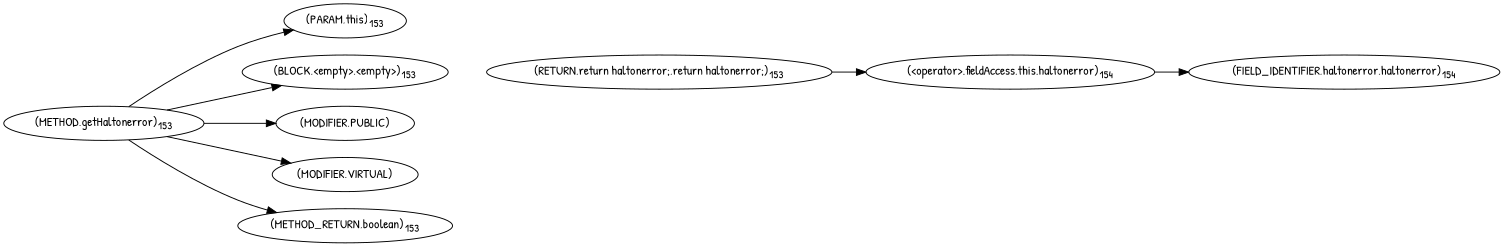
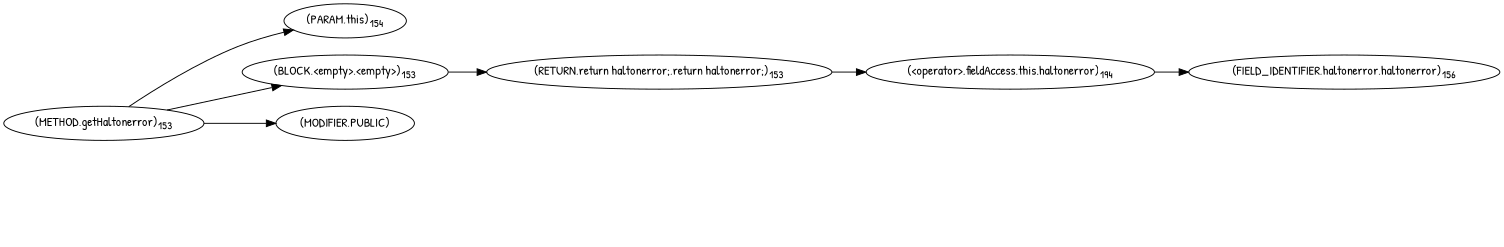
node "(PARAM,this)": text "153" -> "154"
node "(<operator>.fieldAccess,this.haltonerror)": text "154" -> "194"
node "(FIELD_IDENTIFIER,haltonerror,haltonerror)": text "154" -> "156"
edge "(BLOCK,<empty>,<empty>)" -> "(RETURN,return haltonerror;,return haltonerror;)": added
node "(MODIFIER,VIRTUAL)": removed
node "(METHOD_RETURN,boolean)": removed
